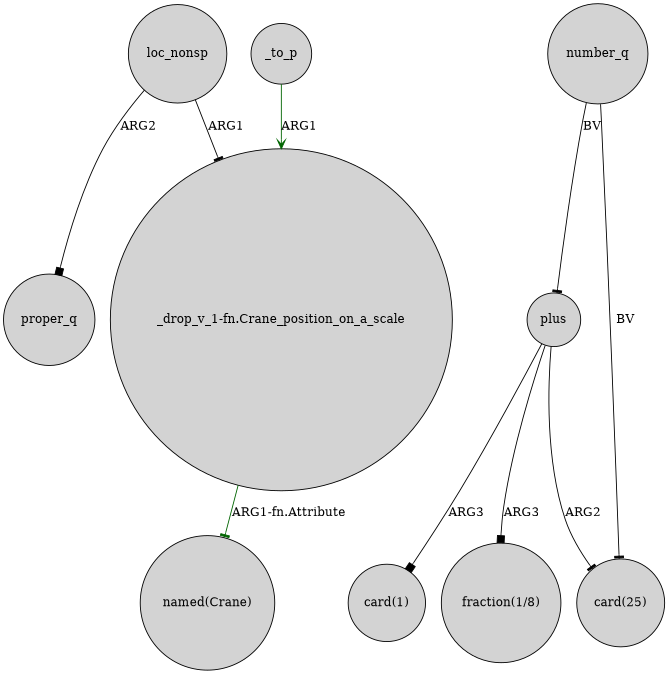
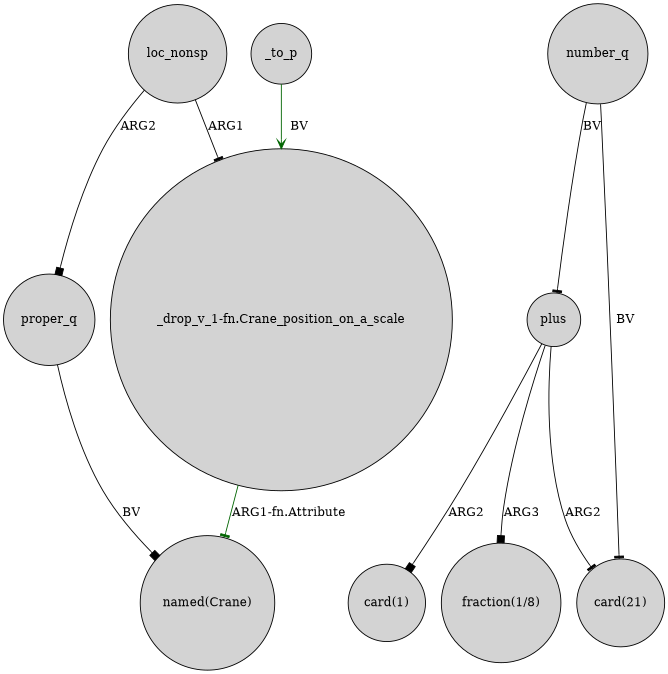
edge "_to_p" -> "_drop_v_1-fn.Crane_position_on_a_scale": label "ARG1" -> "BV"
edge "proper_q" -> "named(Crane)": added, label "BV"
edge "plus" -> "card(1)": label "ARG3" -> "ARG2"
node "card(25)": label "card(25)" -> "card(21)"
